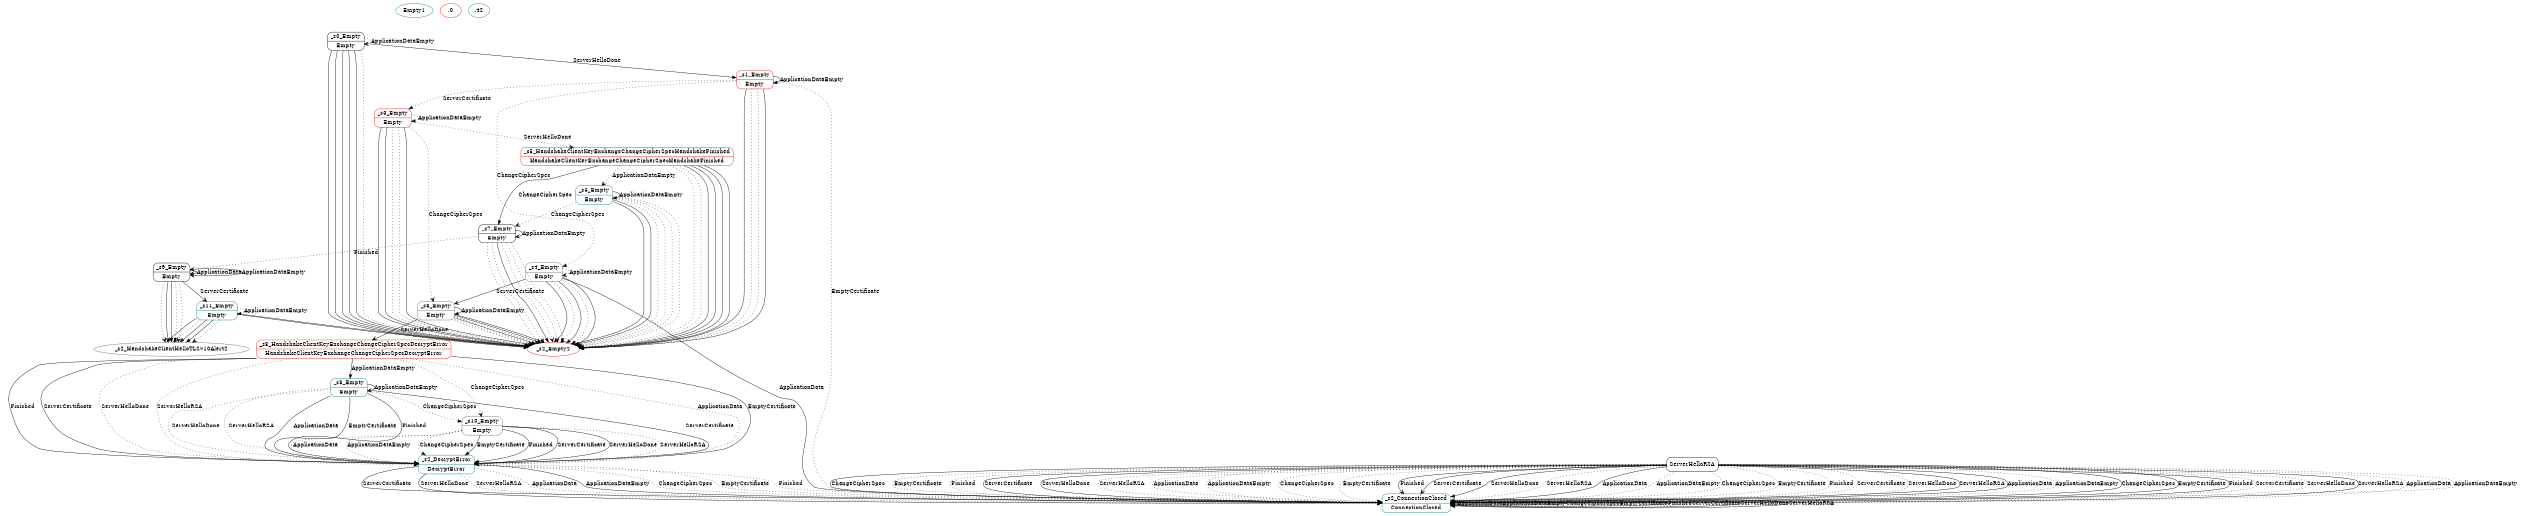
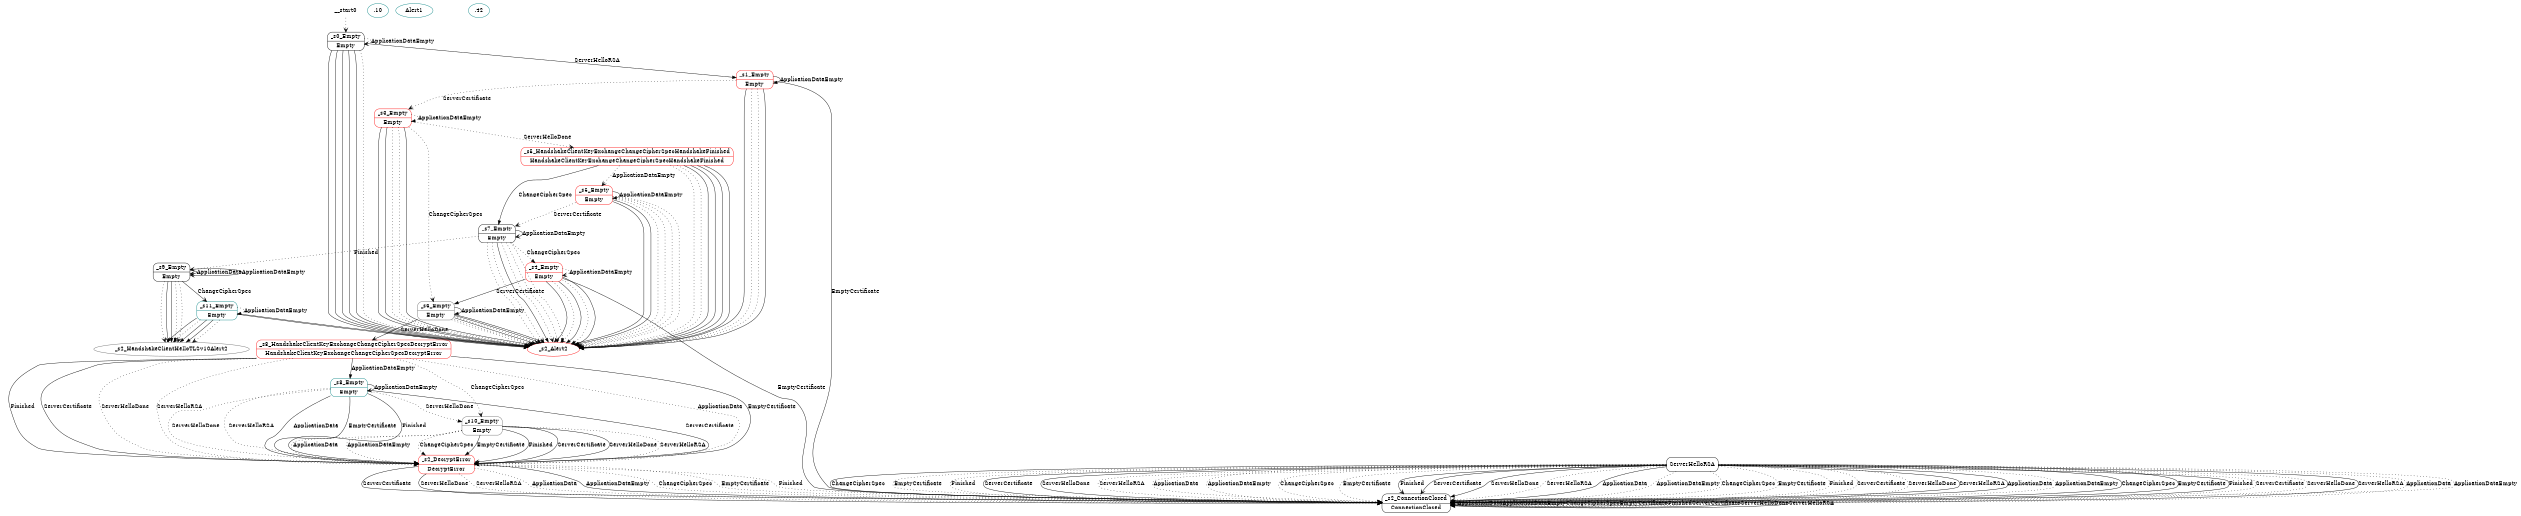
node "__start0": added
node ".10": added
node "Empty1": label "Empty1" -> "Alert1"
node ".0": removed
edge "_s0_Empty" -> "_s1_Empty": label "ServerHelloDone" -> "ServerHelloRSA"
edge "_s1_Empty" -> "_s3_Empty": arrowhead normal -> vee
edge "_s1_Empty" -> "_s4_Empty": now "_s7_Empty" -> "_s4_Empty"
node "_s5_Empty": color teal -> red
edge "_s5_Empty" -> "_s7_Empty": label "ChangeCipherSpec" -> "ServerCertificate"
node "_s4_Empty": color gray40 -> red
edge "_s4_Empty" -> "_s6_Empty": arrowhead vee -> normal
edge "_s9_Empty" -> "_s11_Empty": label "ServerCertificate" -> "ChangeCipherSpec"
node "_s2_Empty2": label "_s2_Empty2" -> "_s2_Alert2"
edge "_s4_Empty" -> "_s2_ConnectionClosed": label "ApplicationData" -> "EmptyCertificate"
edge "_s8_Empty" -> "_s10_Empty": label "ChangeCipherSpec" -> "ServerHelloDone"
node "_s2_DecryptError": color teal -> red
edge "_s1_Empty" -> "_s2_ConnectionClosed": style dotted -> solid
node "_s2_ConnectionClosed": color teal -> black
